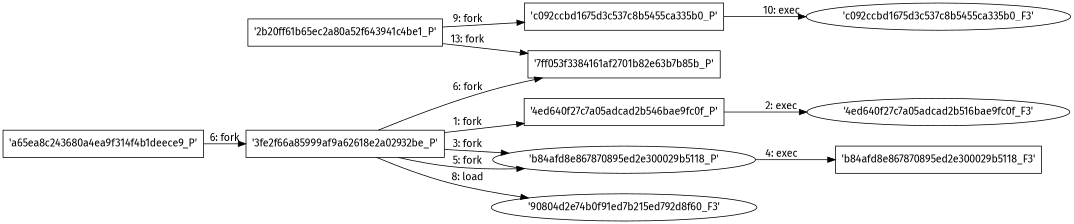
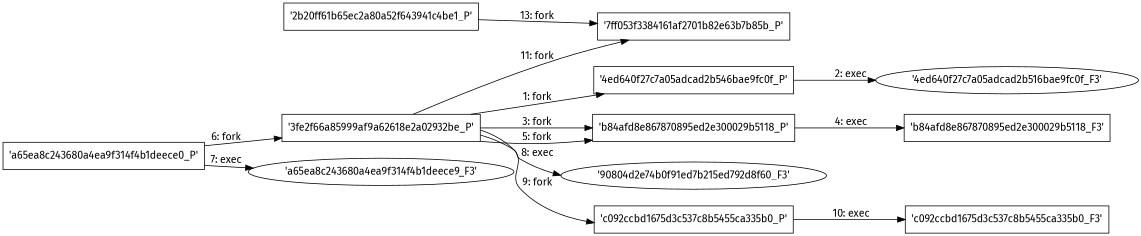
node "'c092ccbd1675d3c537c8b5455ca335b0_F3'": shape ellipse -> box
edge "'2b20ff61b65ec2a80a52f643941c4be1_P'" -> "'c092ccbd1675d3c537c8b5455ca335b0_P'": now "'3fe2f66a85999af9a62618e2a02932be_P'" -> "'c092ccbd1675d3c537c8b5455ca335b0_P'"
edge "'3fe2f66a85999af9a62618e2a02932be_P'" -> "'7ff053f3384161af2701b82e63b7b85b_P'": label "6: fork" -> "11: fork"
node "'a65ea8c243680a4ea9f314f4b1deece9_P'": label "'a65ea8c243680a4ea9f314f4b1deece9_P'" -> "'a65ea8c243680a4ea9f314f4b1deece0_P'"
node "'b84afd8e867870895ed2e300029b5118_P'": shape ellipse -> box
node "'a65ea8c243680a4ea9f314f4b1deece9_F3'": added
edge "'3fe2f66a85999af9a62618e2a02932be_P'" -> "'90804d2e74b0f91ed7b215ed792d8f60_F3'": label "8: load" -> "8: exec"
